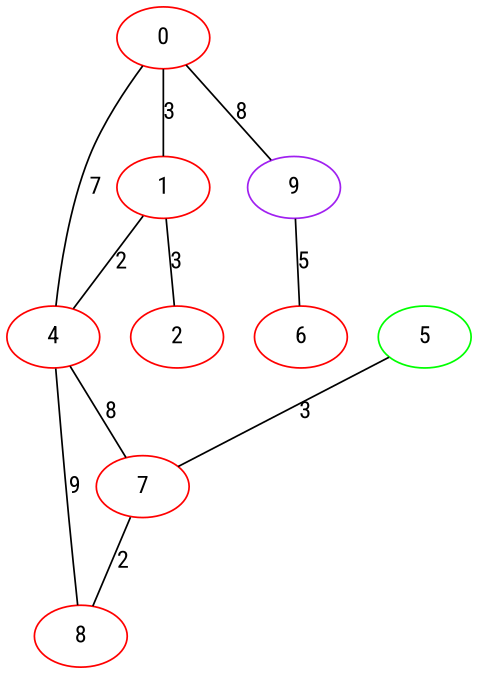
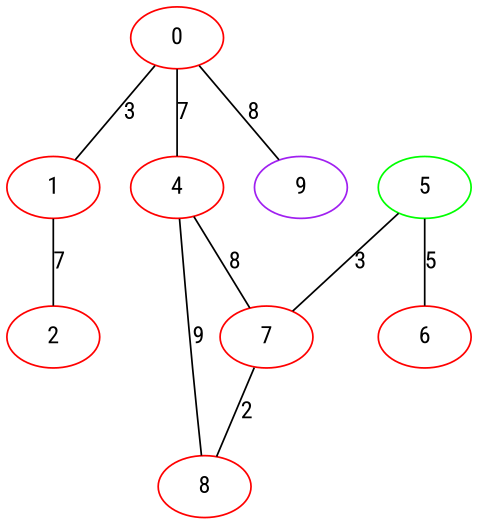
edge "1" -- "4": removed, label "2"
edge "1" -- "2": label "3" -> "7"
edge "9" -- "6": now "5" -- "6"
